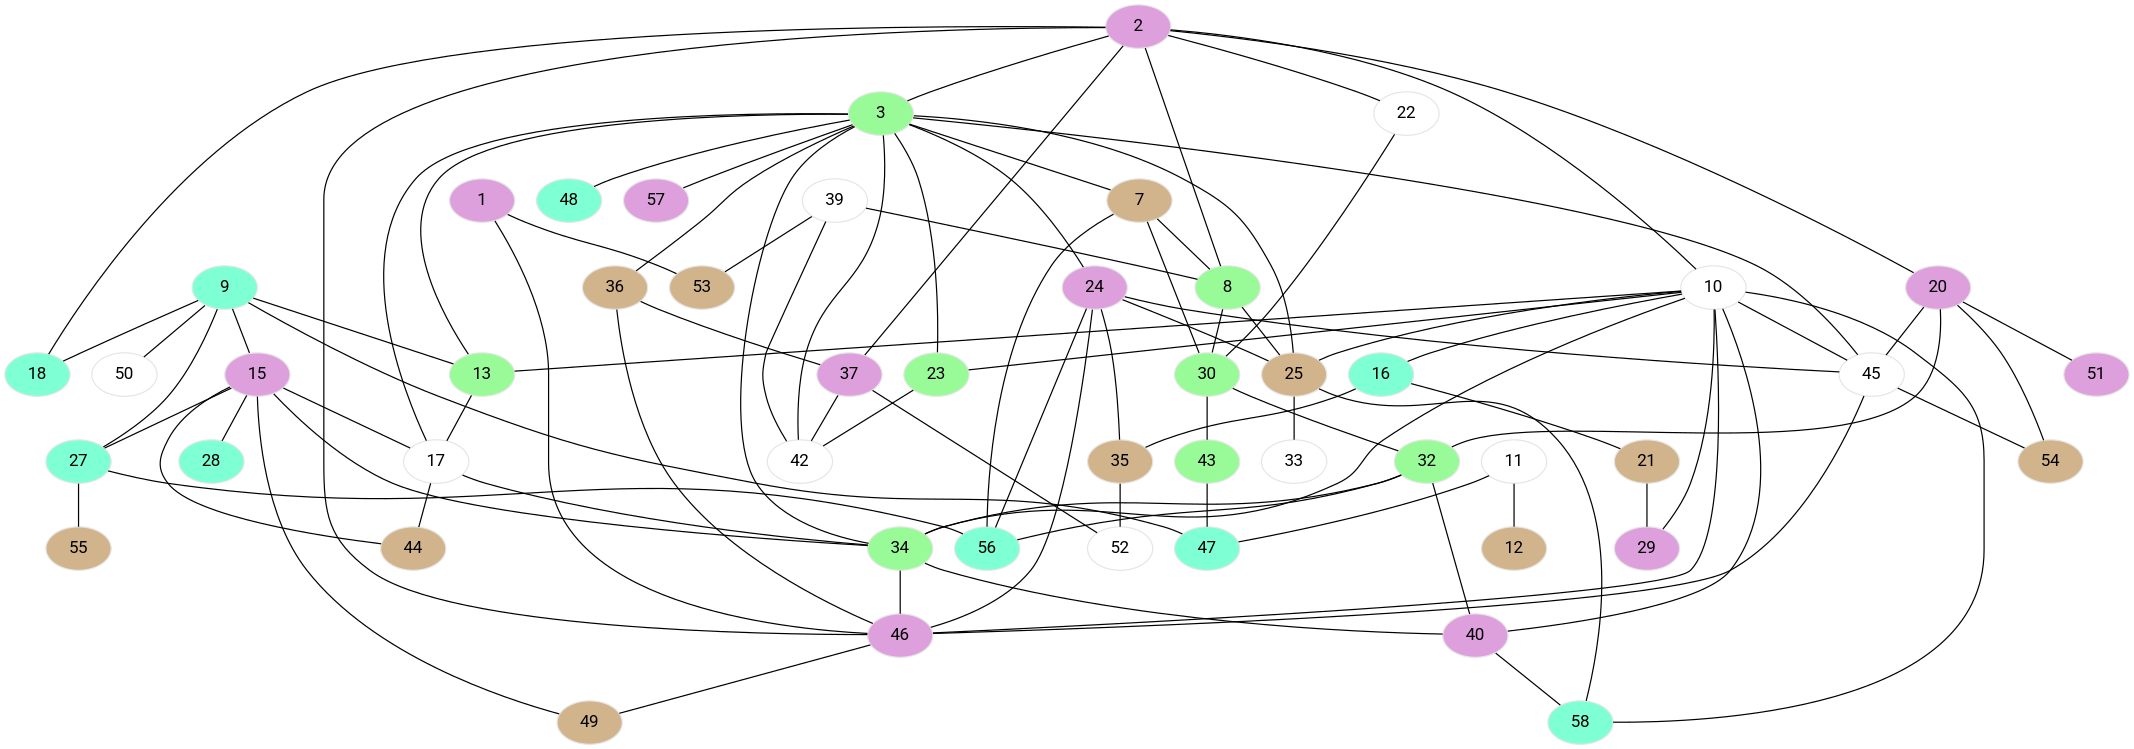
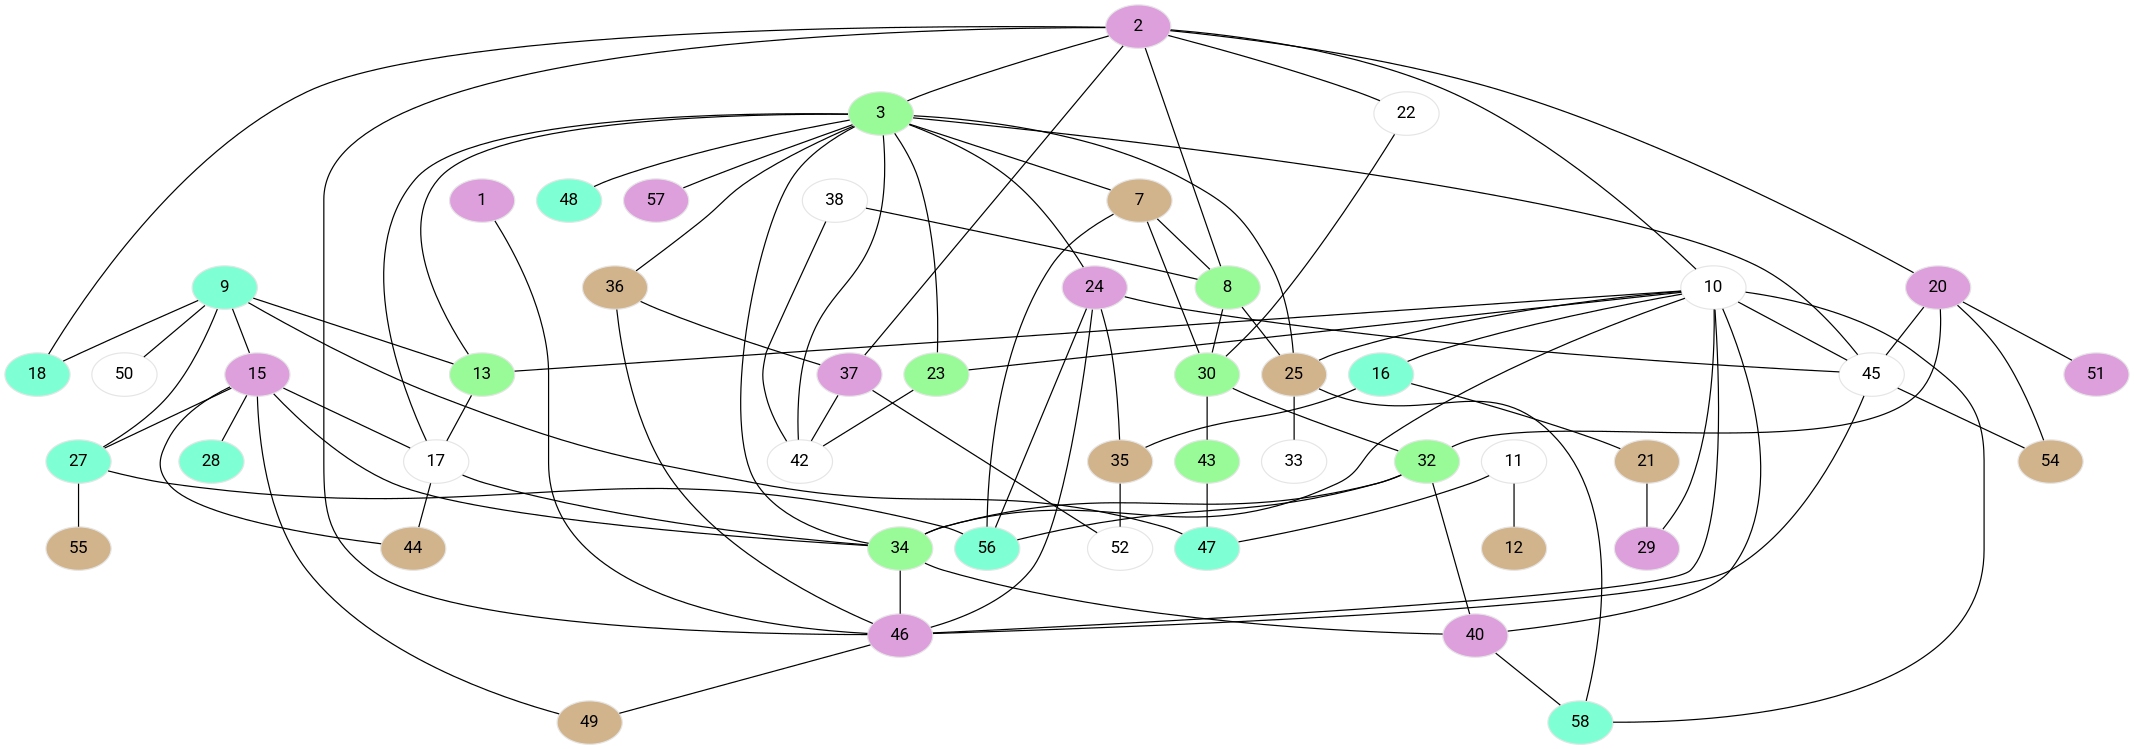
node "39": label "39" -> "38"
node "53": removed
edge "24" -- "25": removed
